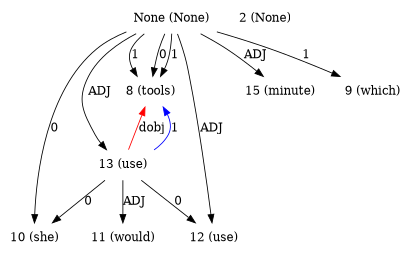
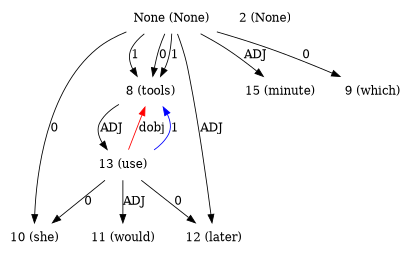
edge "None (None)" -> "9 (which)": label "1" -> "0"
edge "None (None)" -> "13 (use)": now "8 (tools)" -> "13 (use)"
node "12 (use)": label "12 (use)" -> "12 (later)"
